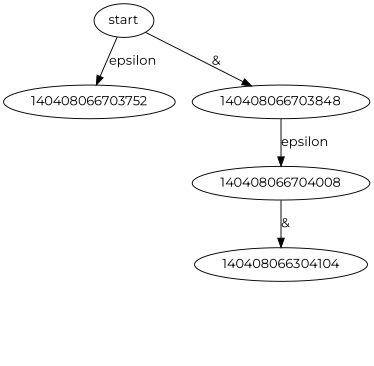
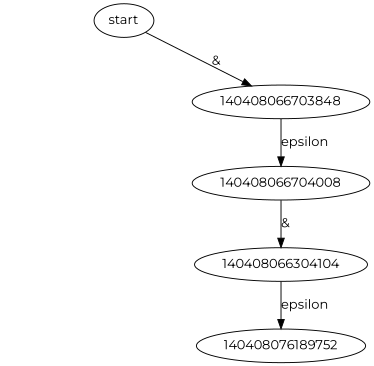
node "140408066703752": removed
node "140408076189752": added
